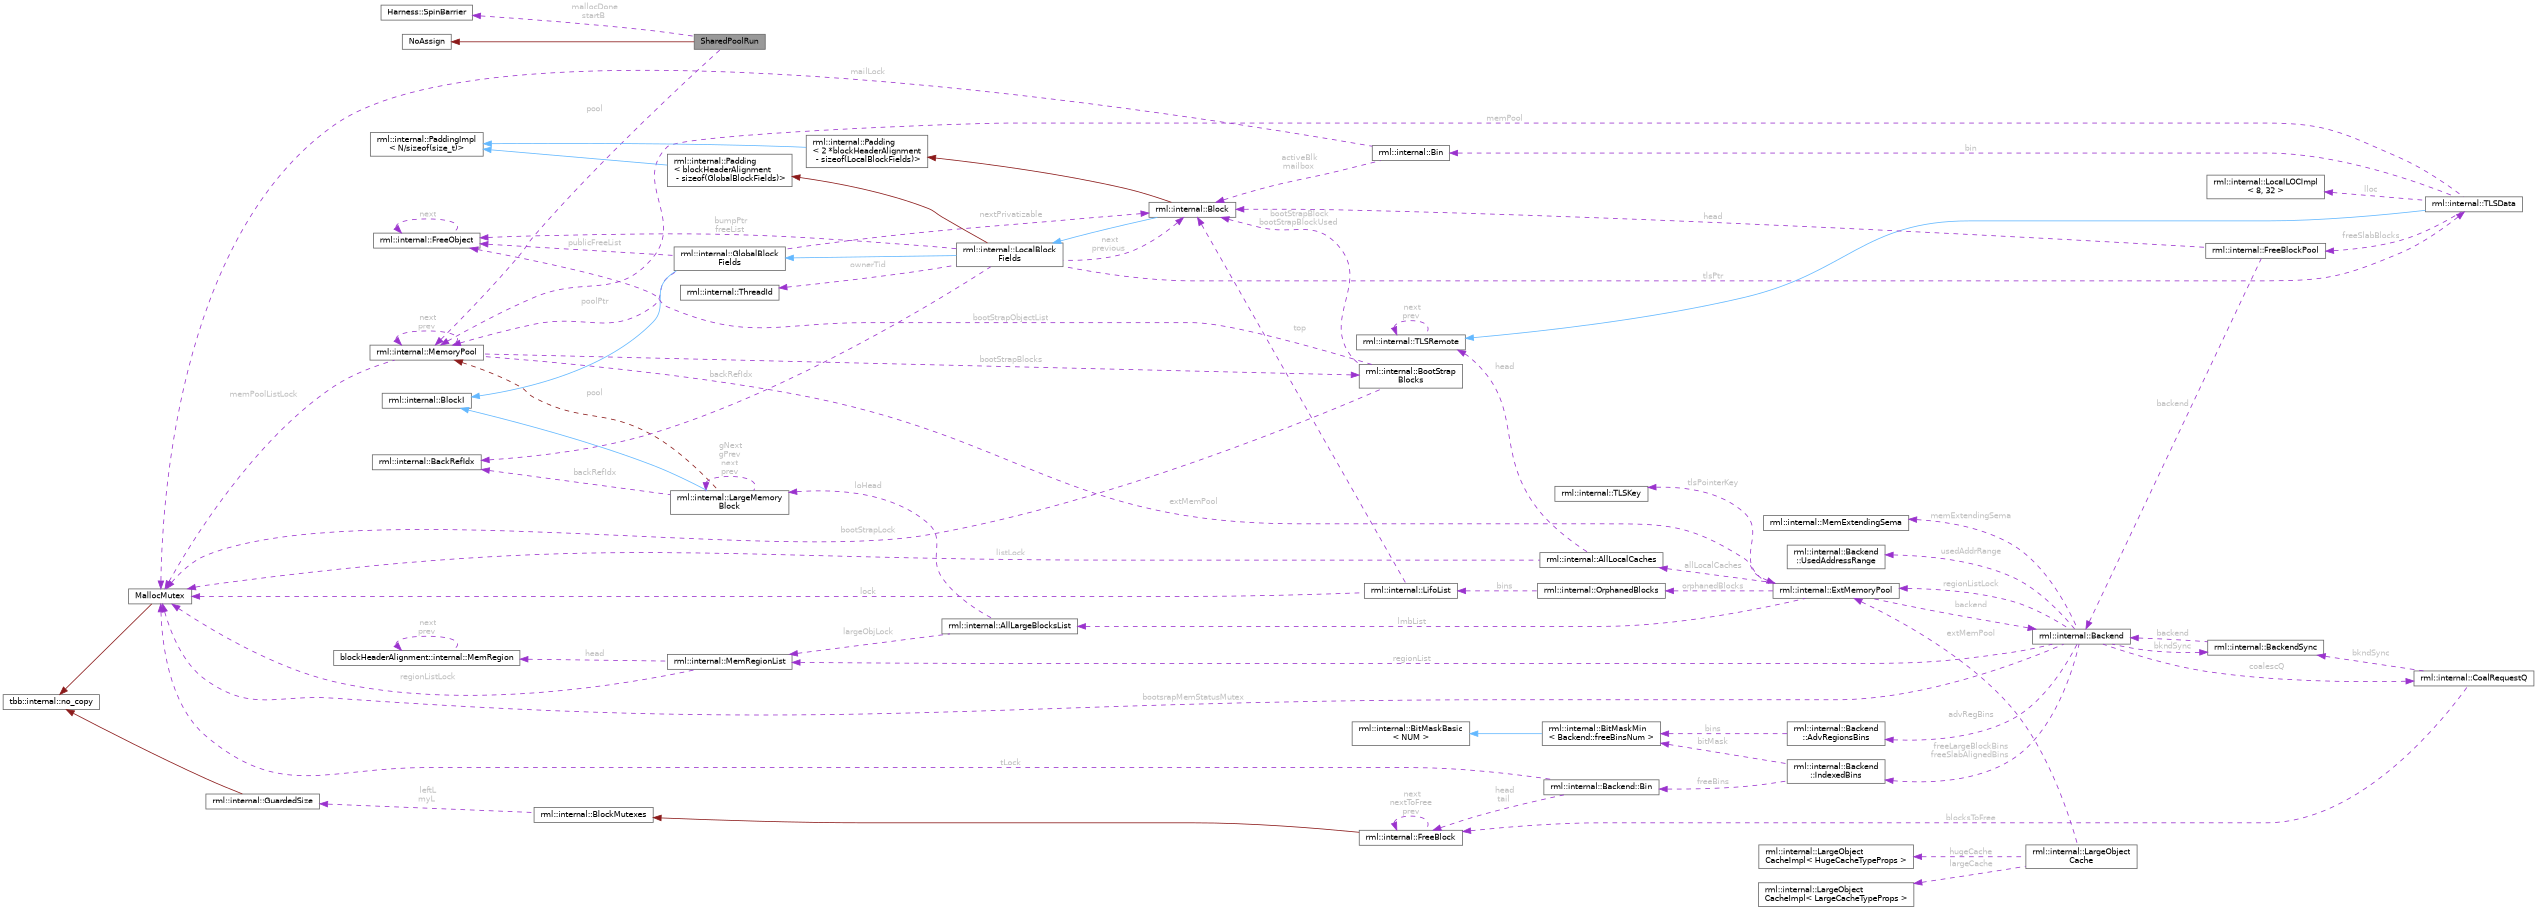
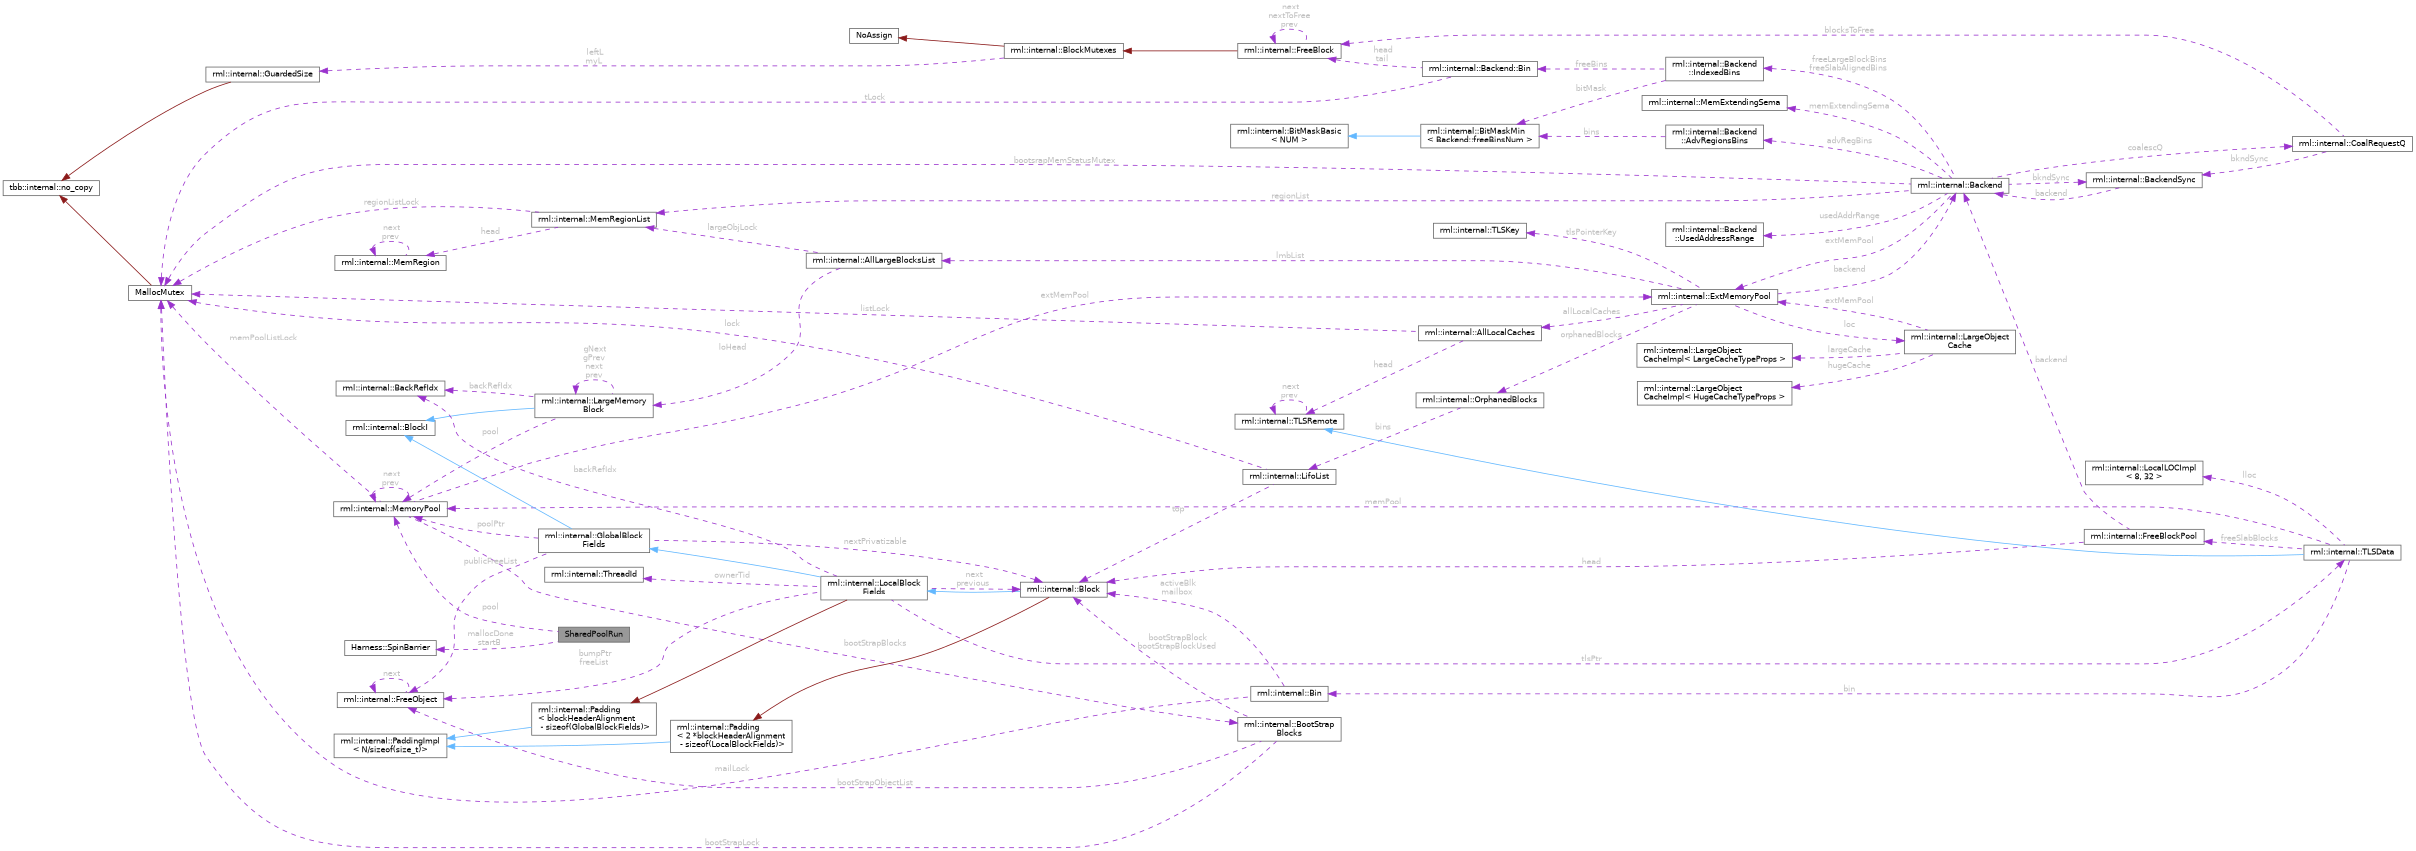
edge "SharedPoolRun" -> "NoAssign": now "rml::internal::BlockMutexes" -> "NoAssign"
edge "rml::internal::ExtMemoryPool" -> "rml::internal::LargeObject Cache": added, label "loc"
edge "rml::internal::LargeMemory Block" -> "rml::internal::MemoryPool": color firebrick4 -> darkorchid3
edge "rml::internal::Backend" -> "rml::internal::ExtMemoryPool": label " regionListLock" -> " extMemPool"
node "blockHeaderAlignment::internal::MemRegion": label "blockHeaderAlignment::internal::MemRegion" -> "rml::internal::MemRegion"
